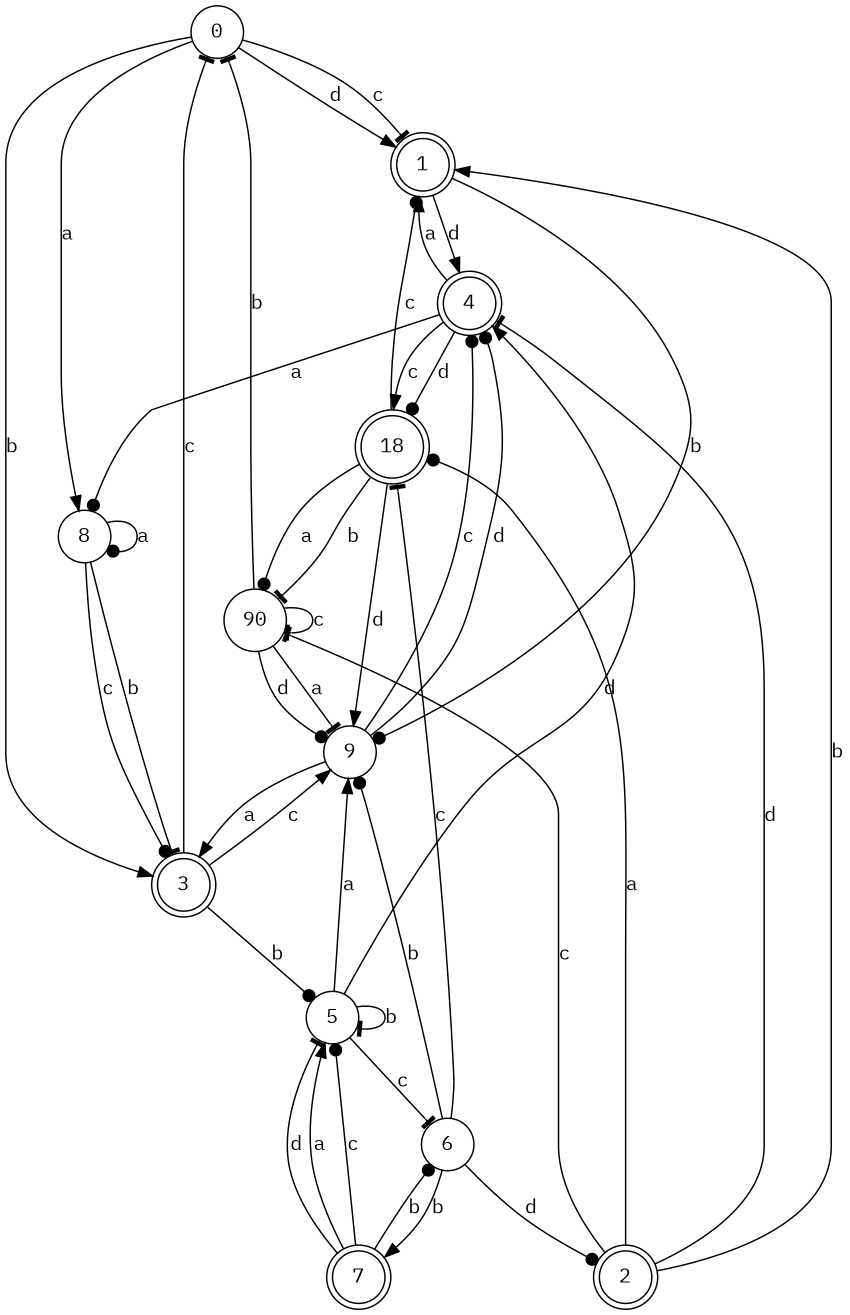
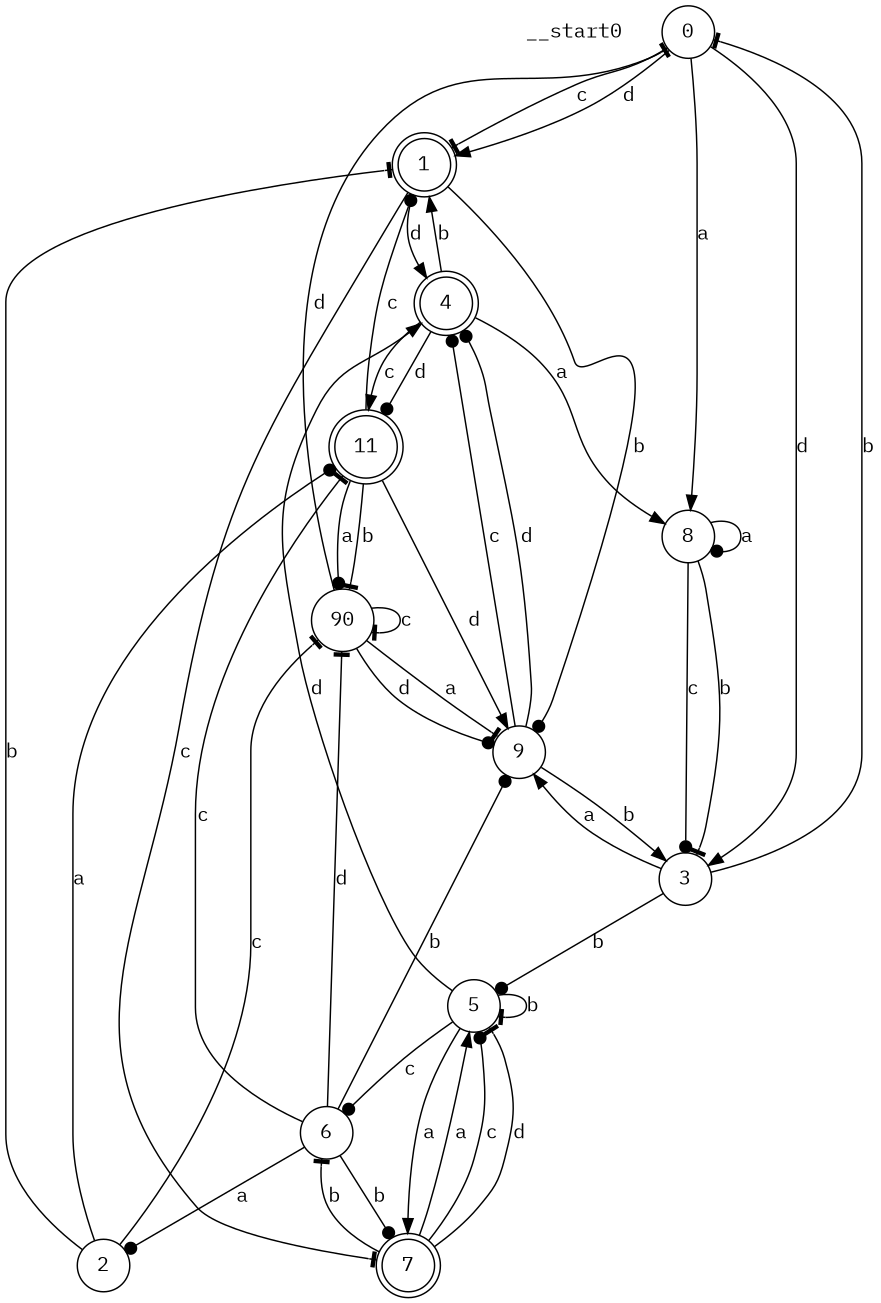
node "__start0": added
edge "4" -> "1": label "a" -> "b"
edge "90" -> "0": label "b" -> "d"
edge "4" -> "8": arrowhead dot -> normal
edge "0" -> "3": label "b" -> "d"
edge "3" -> "0": label "c" -> "b"
node "18": label "18" -> "11"
edge "2" -> "1": arrowhead normal -> tee
edge "2" -> "4": removed, label "d"
edge "1" -> "7": added, label "c"
edge "9" -> "3": label "a" -> "b"
edge "3" -> "9": label "c" -> "a"
edge "6" -> "90": added, label "d"
node "3": shape doublecircle -> circle
edge "5" -> "9": now "5" -> "7"
edge "5" -> "6": arrowhead tee -> dot
edge "6" -> "2": label "d" -> "a"
edge "7" -> "6": arrowhead dot -> tee
edge "6" -> "7": arrowhead normal -> dot
node "2": shape doublecircle -> circle
